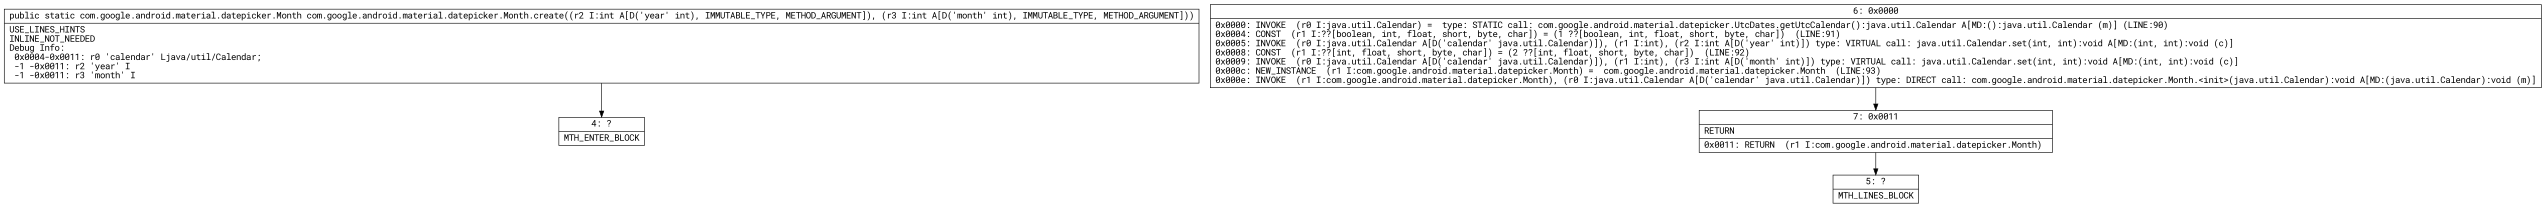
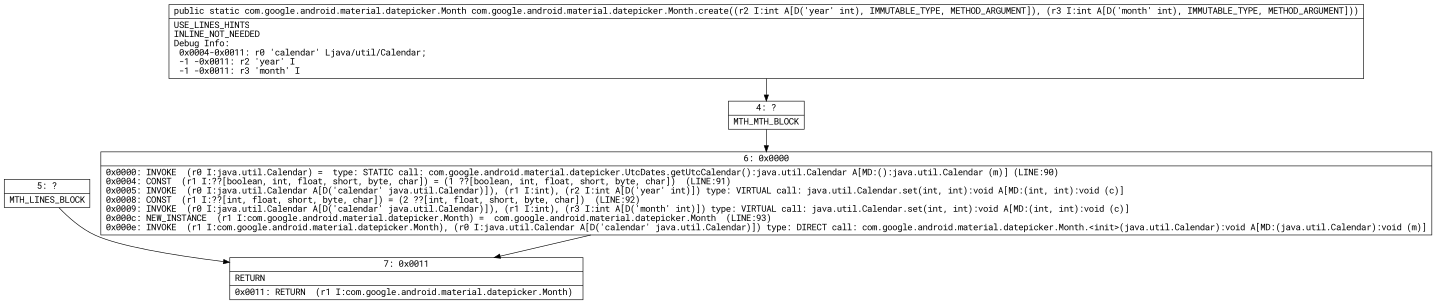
edge "4: ?" -> "6: 0x0000": added
node "4: ?": text "MTH_ENTER_BLOCK" -> "MTH_MTH_BLOCK"
edge "7: 0x0011" -> "5: ?": reversed
